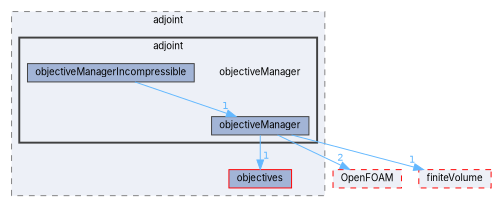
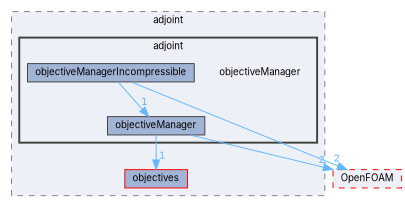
edge "objectiveManagerIncompressible" -> "OpenFOAM": added
node "finiteVolume": removed
